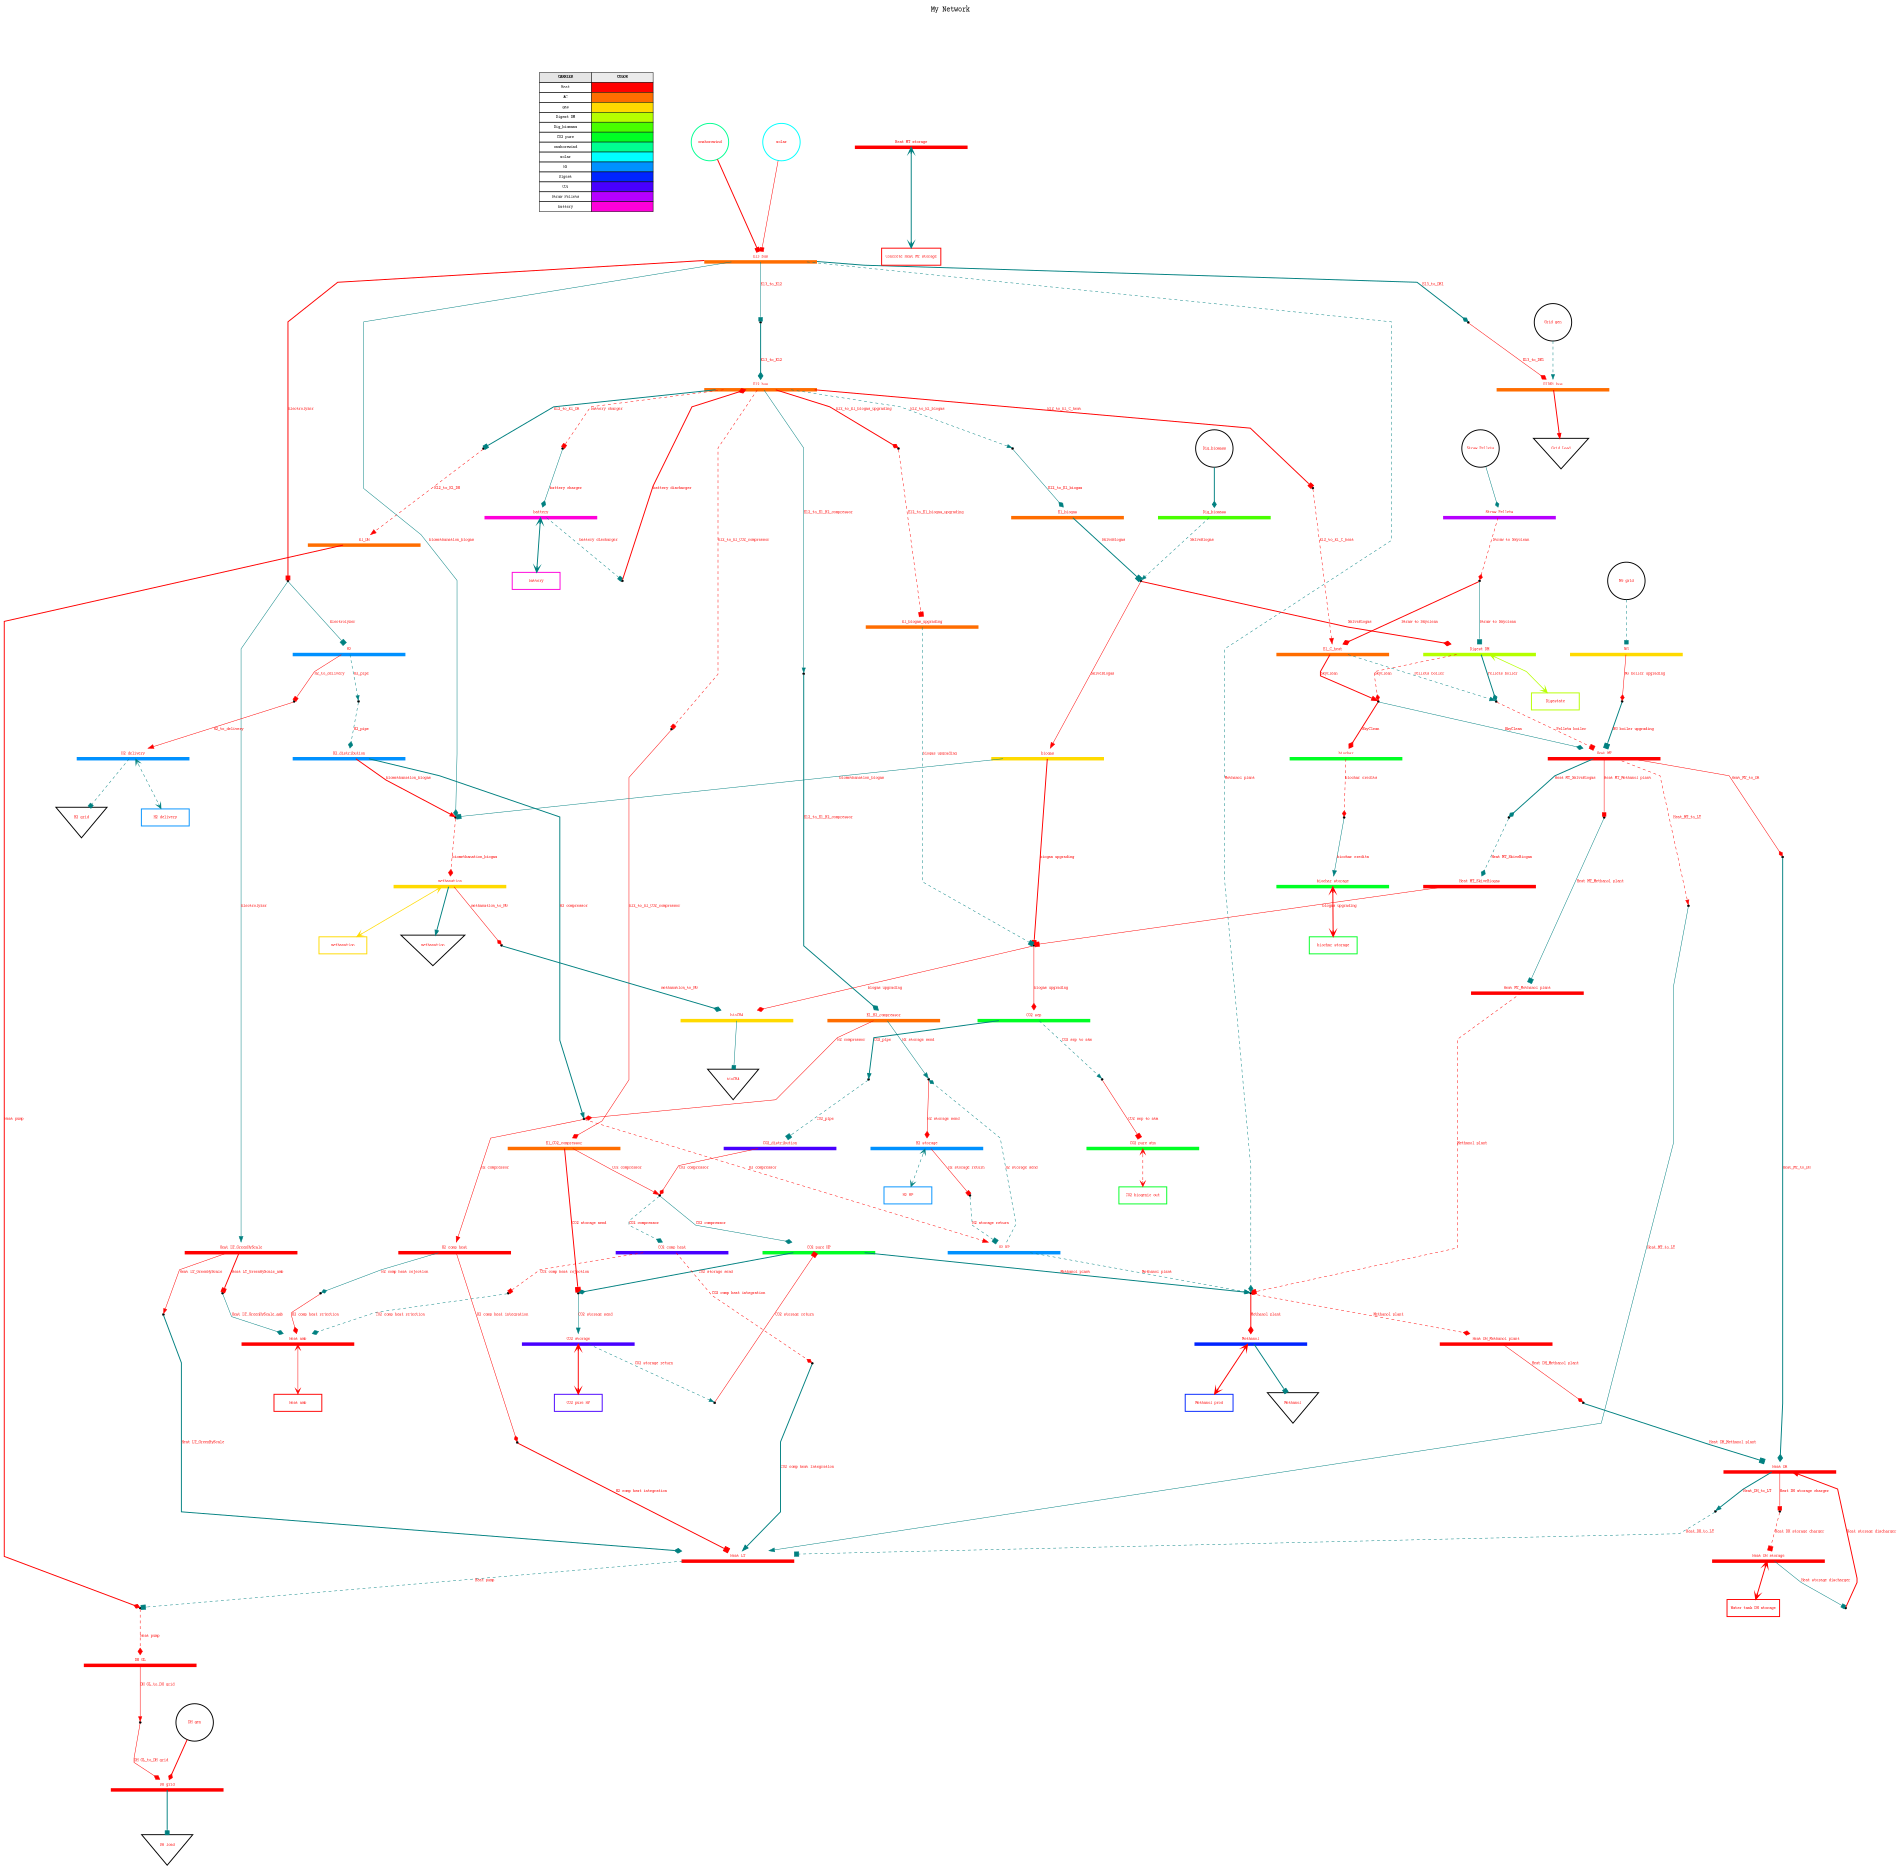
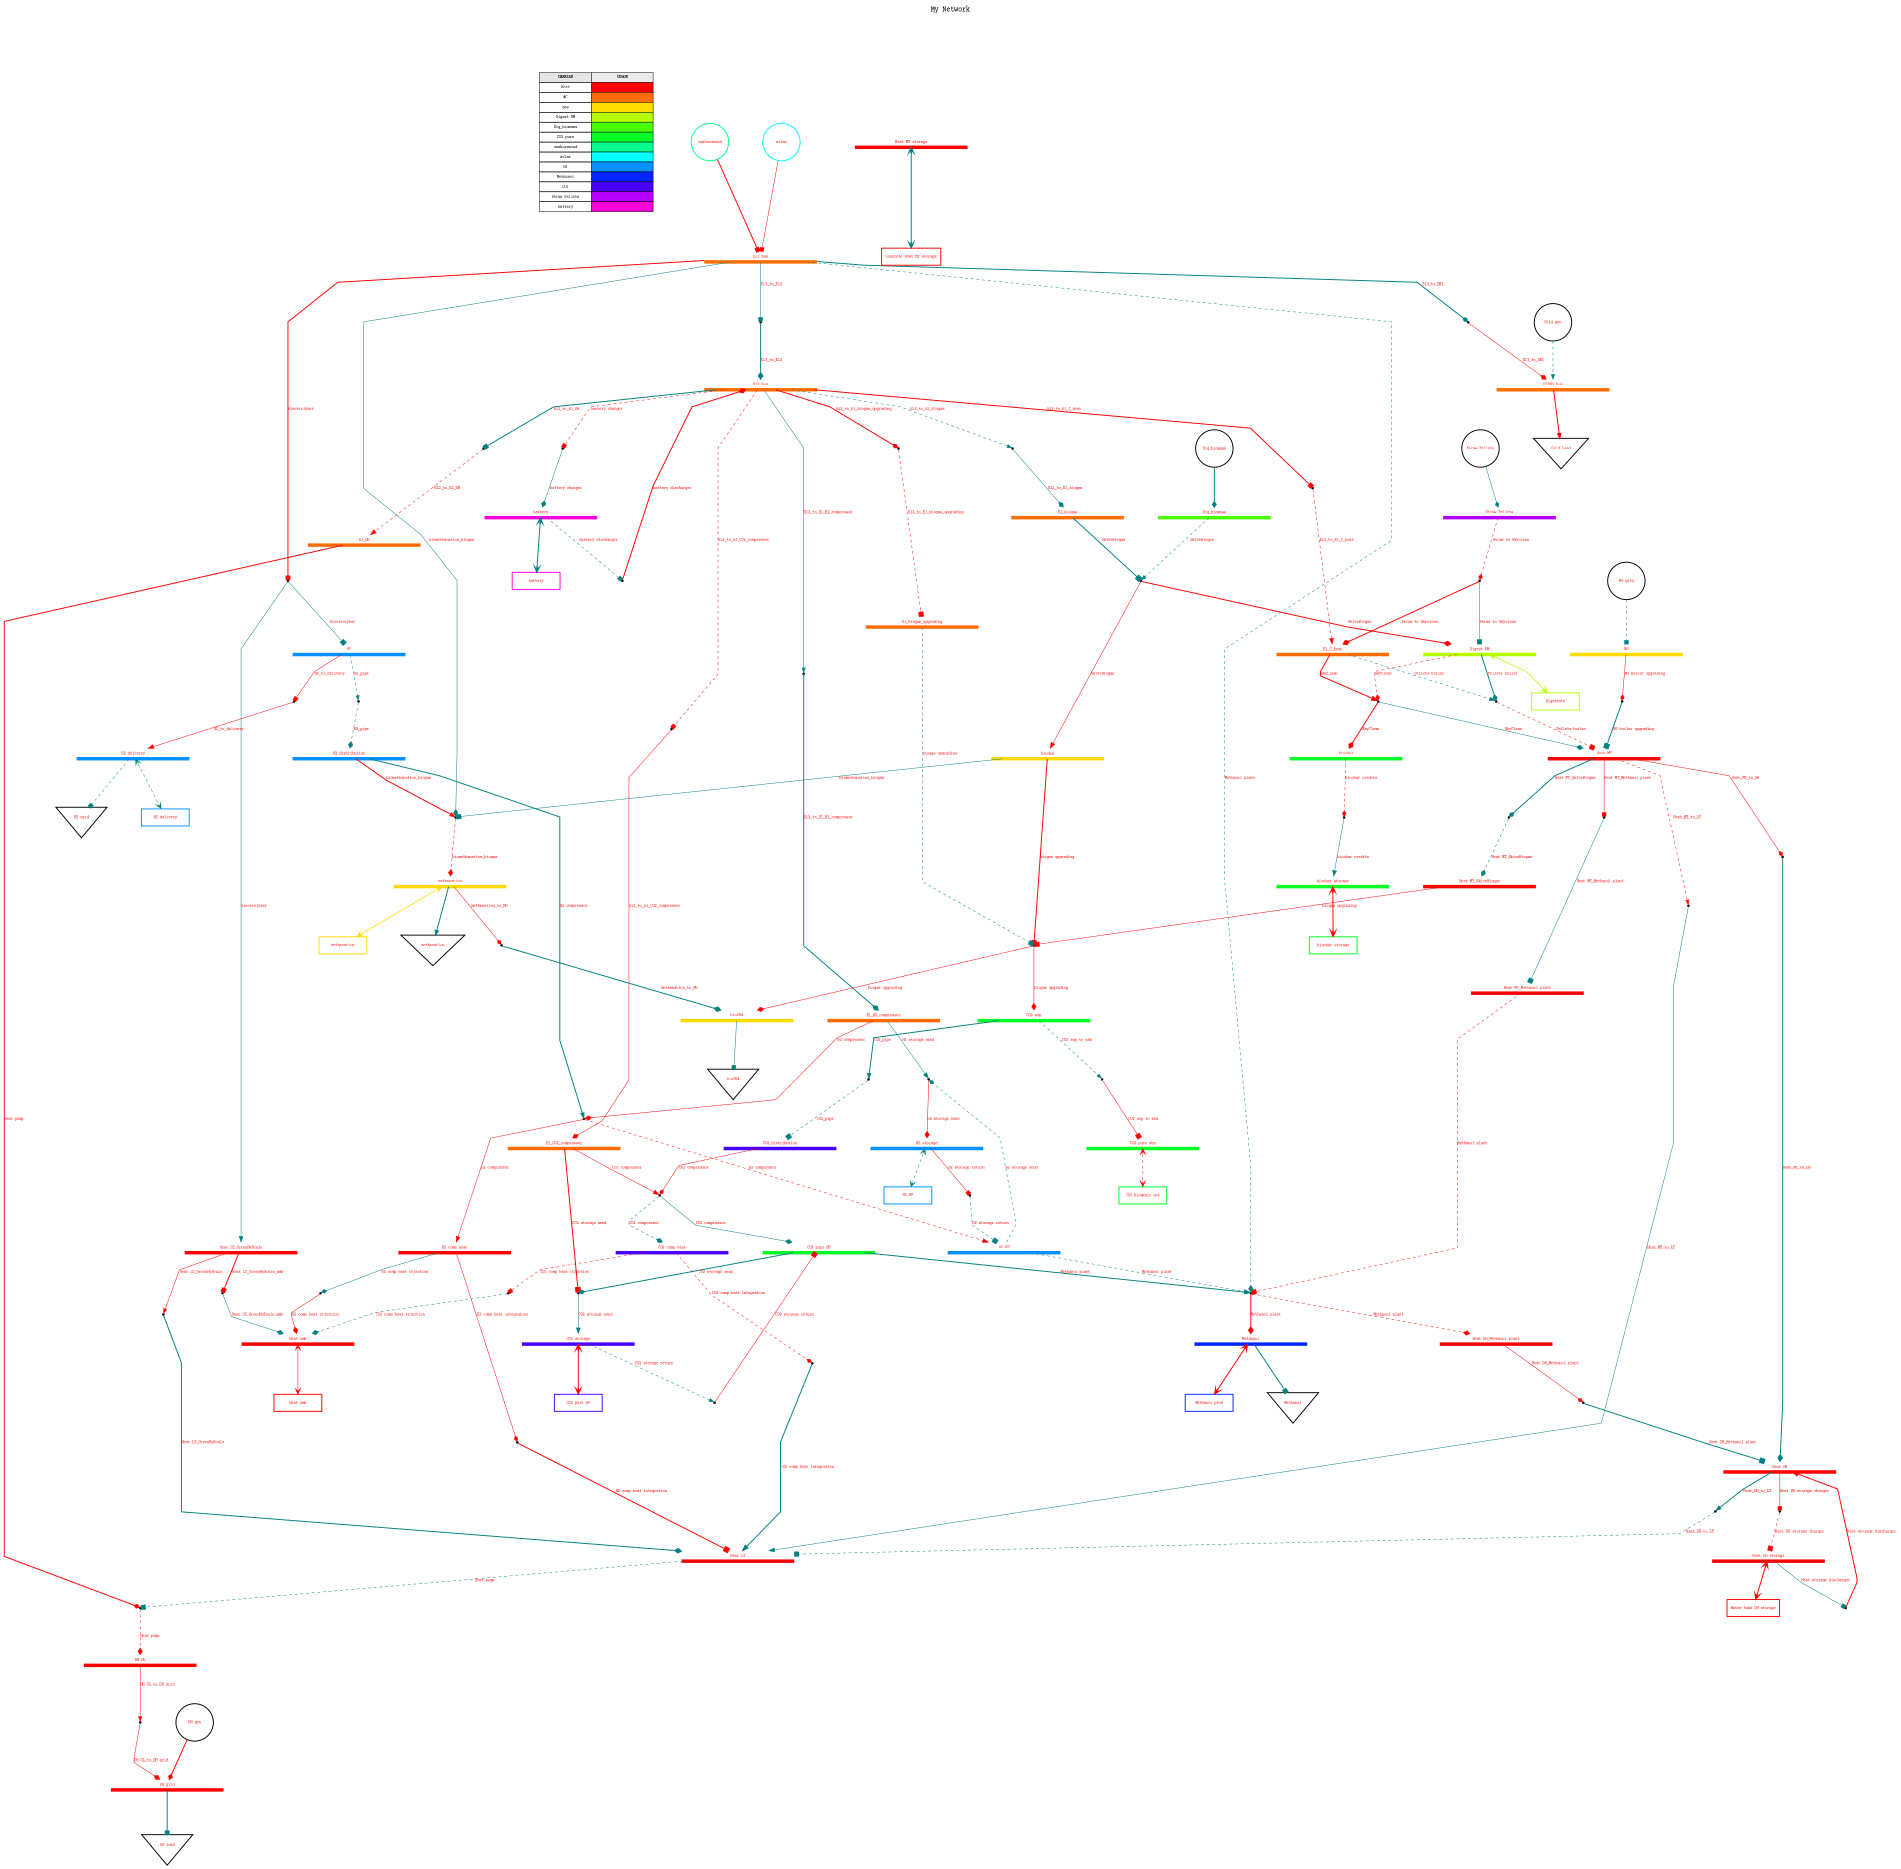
node "CARRIER": text "Digest" -> "Methanol"
